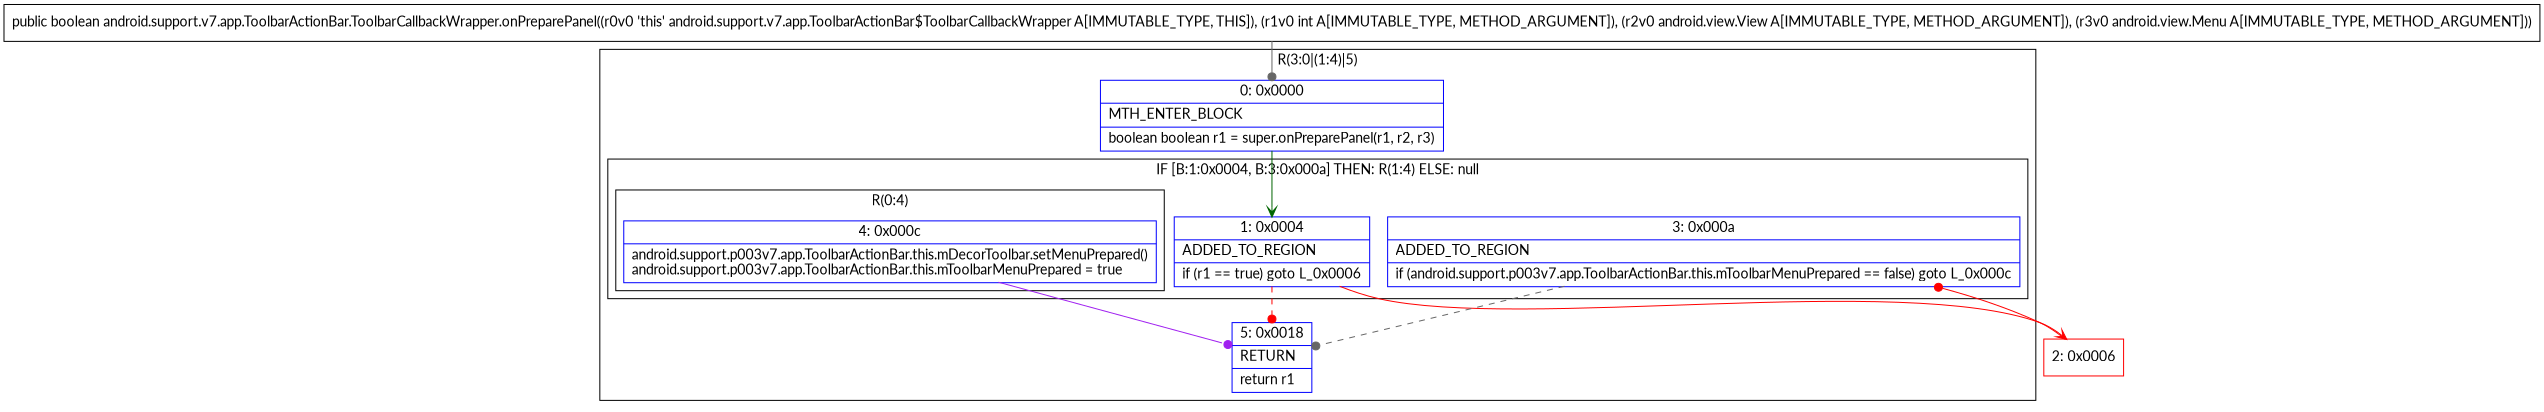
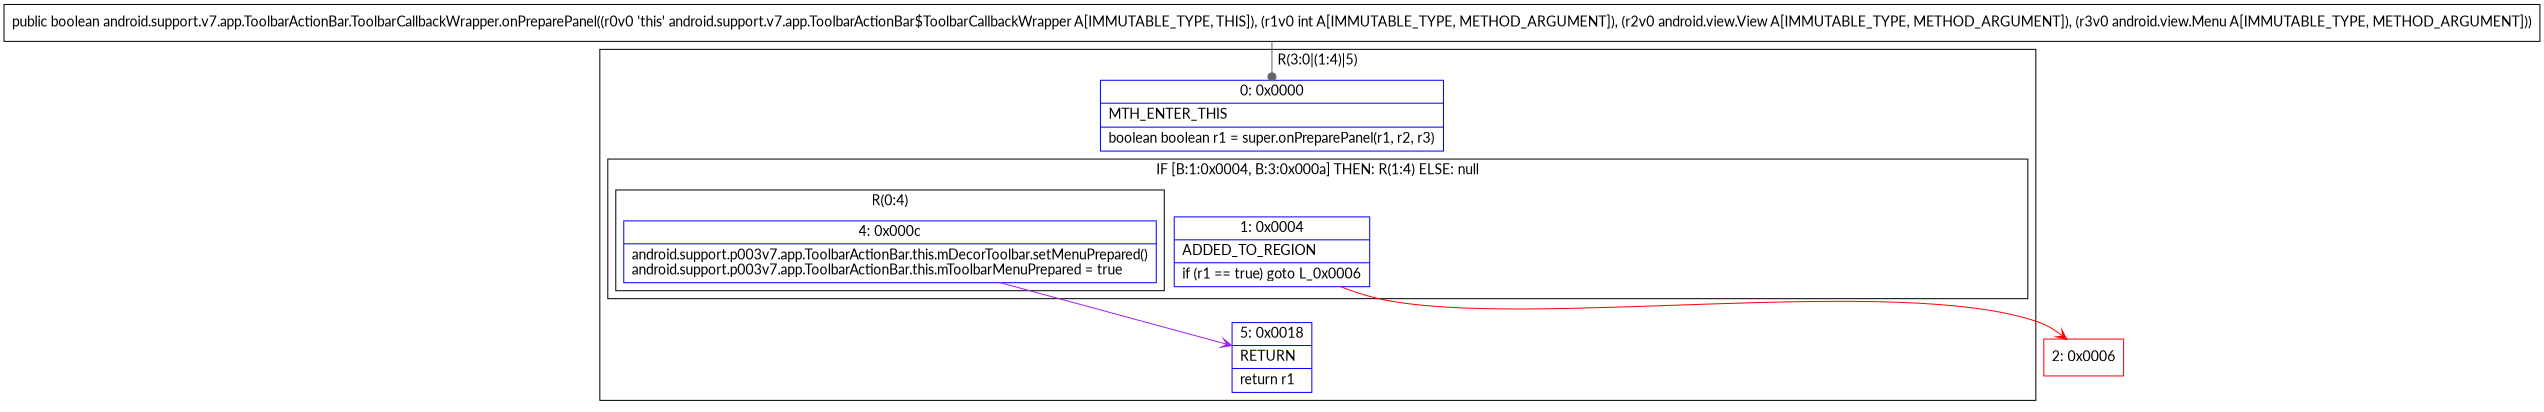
node "0: 0x0000": text "MTH_ENTER_BLOCK" -> "MTH_ENTER_THIS"
edge "0: 0x0000" -> "1: 0x0004": removed
node "3: 0x000a": removed
edge "1: 0x0004" -> "5: 0x0018": removed
edge "4: 0x000c" -> "5: 0x0018": arrowhead dot -> vee
